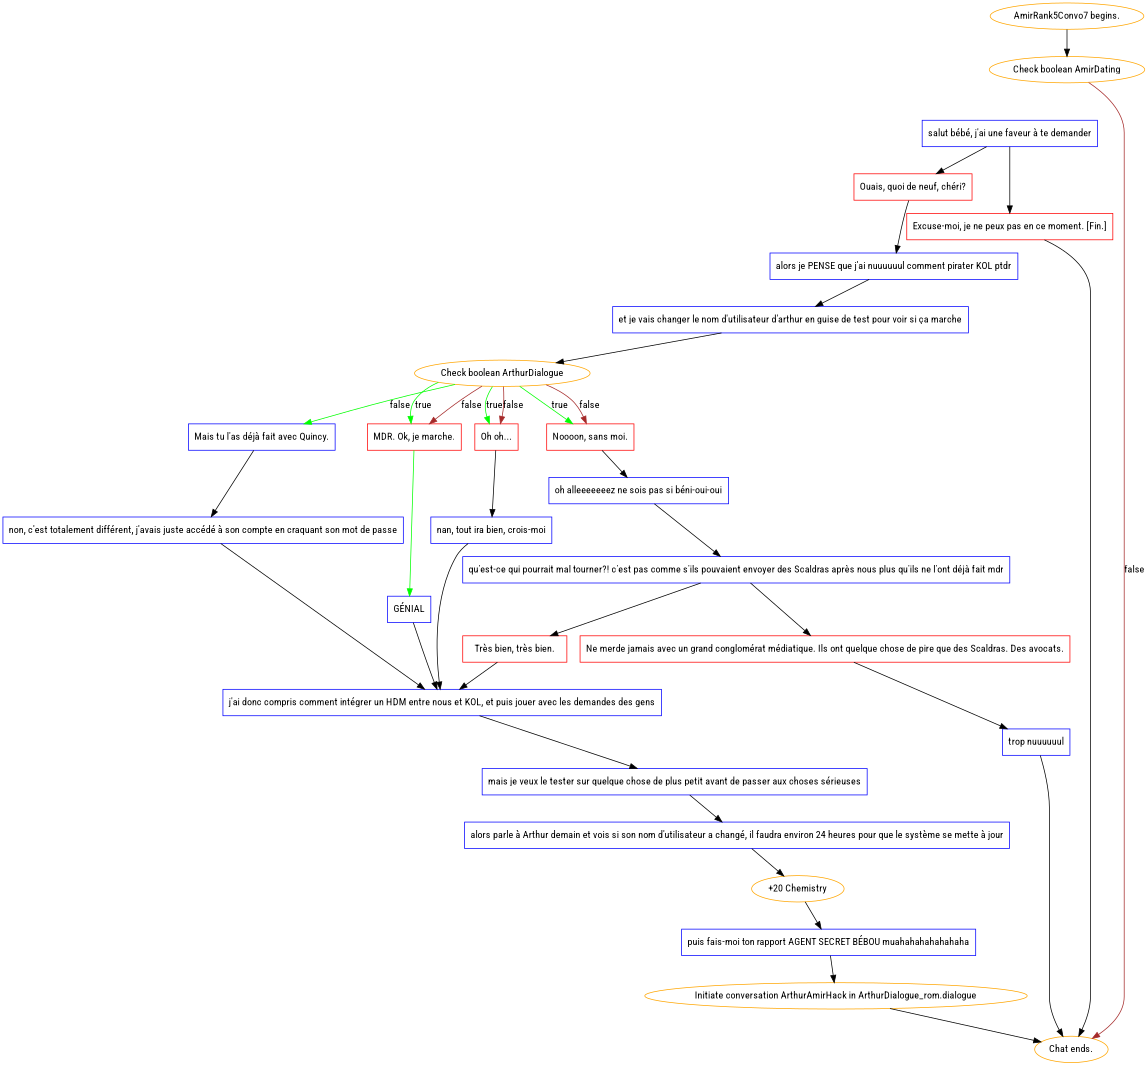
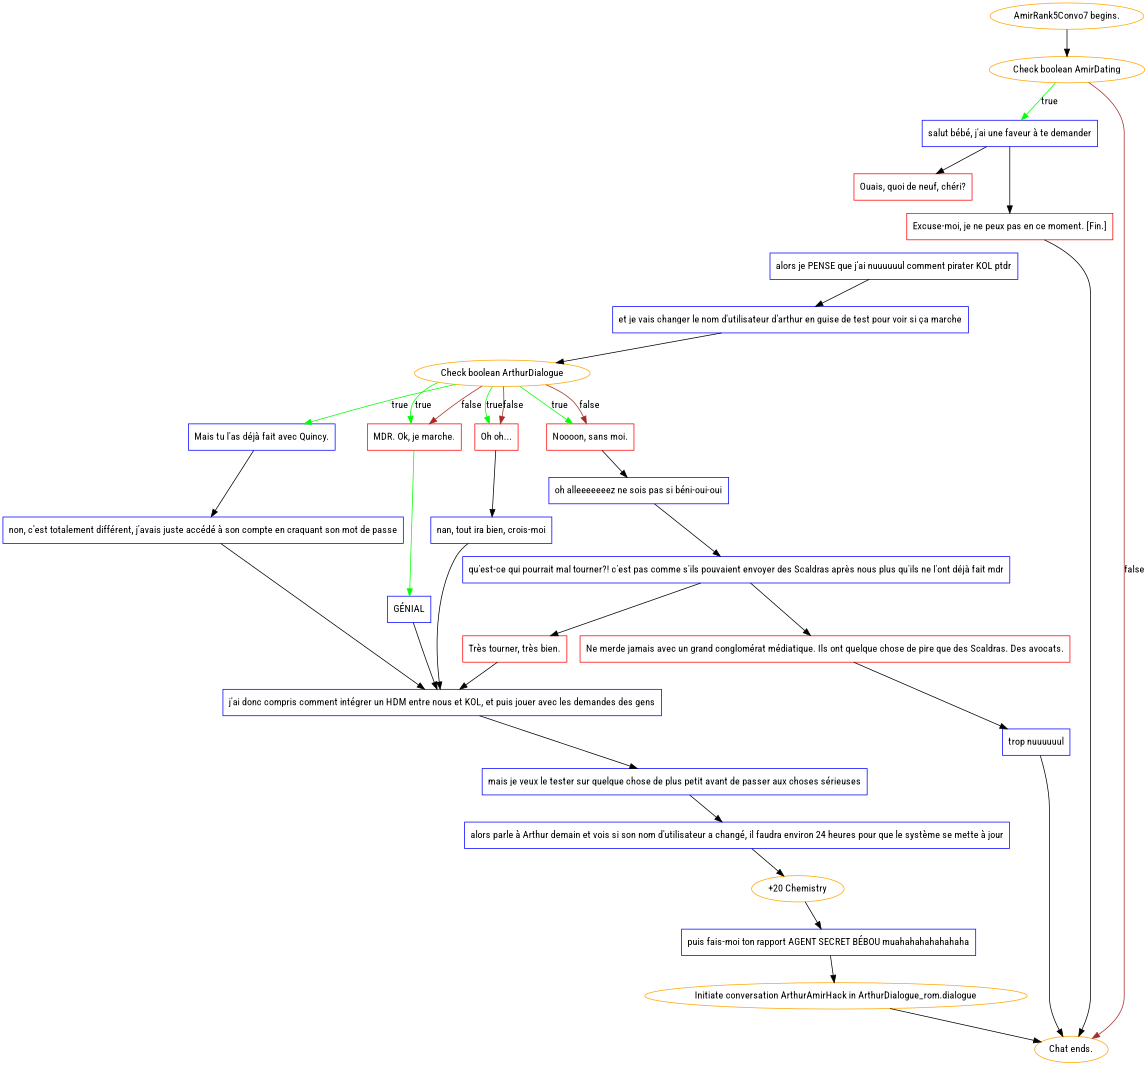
edge "Check boolean AmirDating" -> "salut bébé, j'ai une faveur à te demander": added, label "true"
edge "Ouais, quoi de neuf, chéri?" -> "alors je PENSE que j'ai nuuuuuul comment pirater KOL ptdr": removed
edge "Check boolean ArthurDialogue" -> "Mais tu l'as déjà fait avec Quincy.": label "false" -> "true"
node "Très bien, très bien.": label "Très bien, très bien." -> "Très tourner, très bien."
